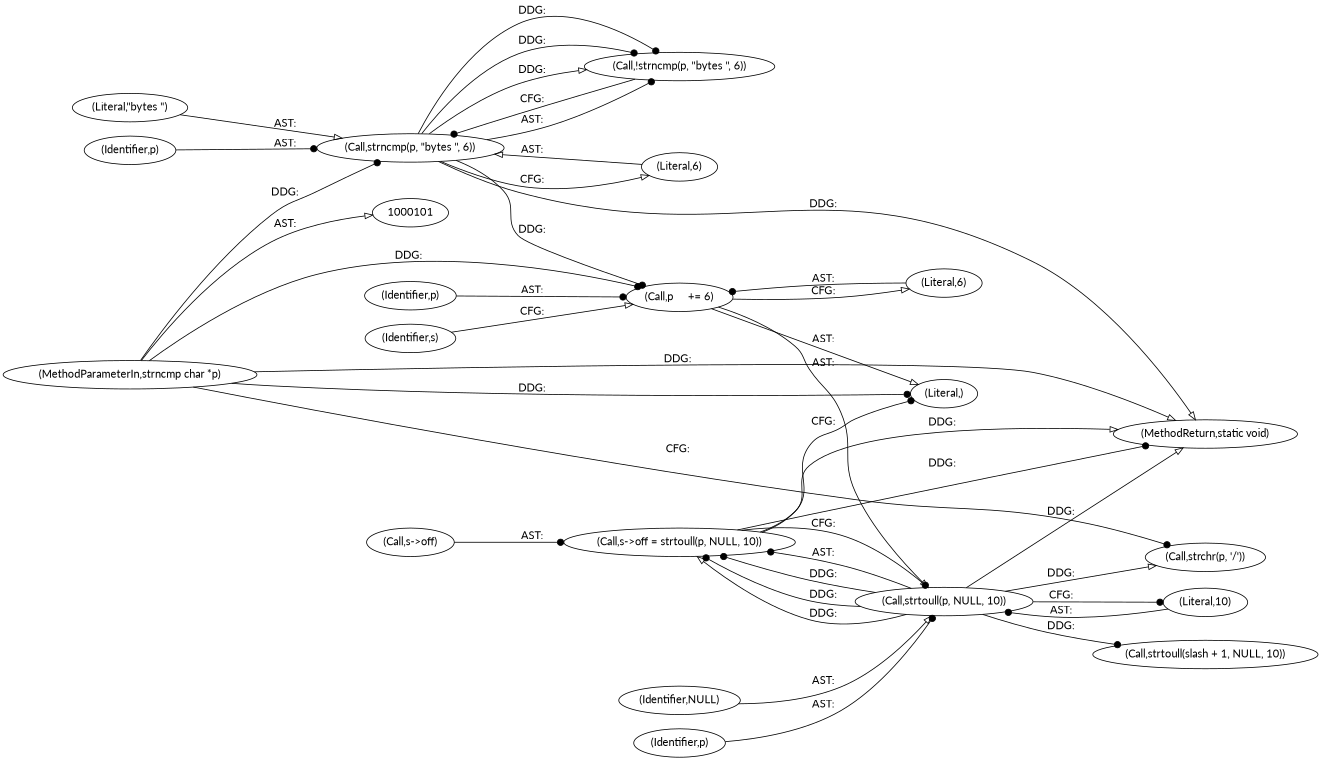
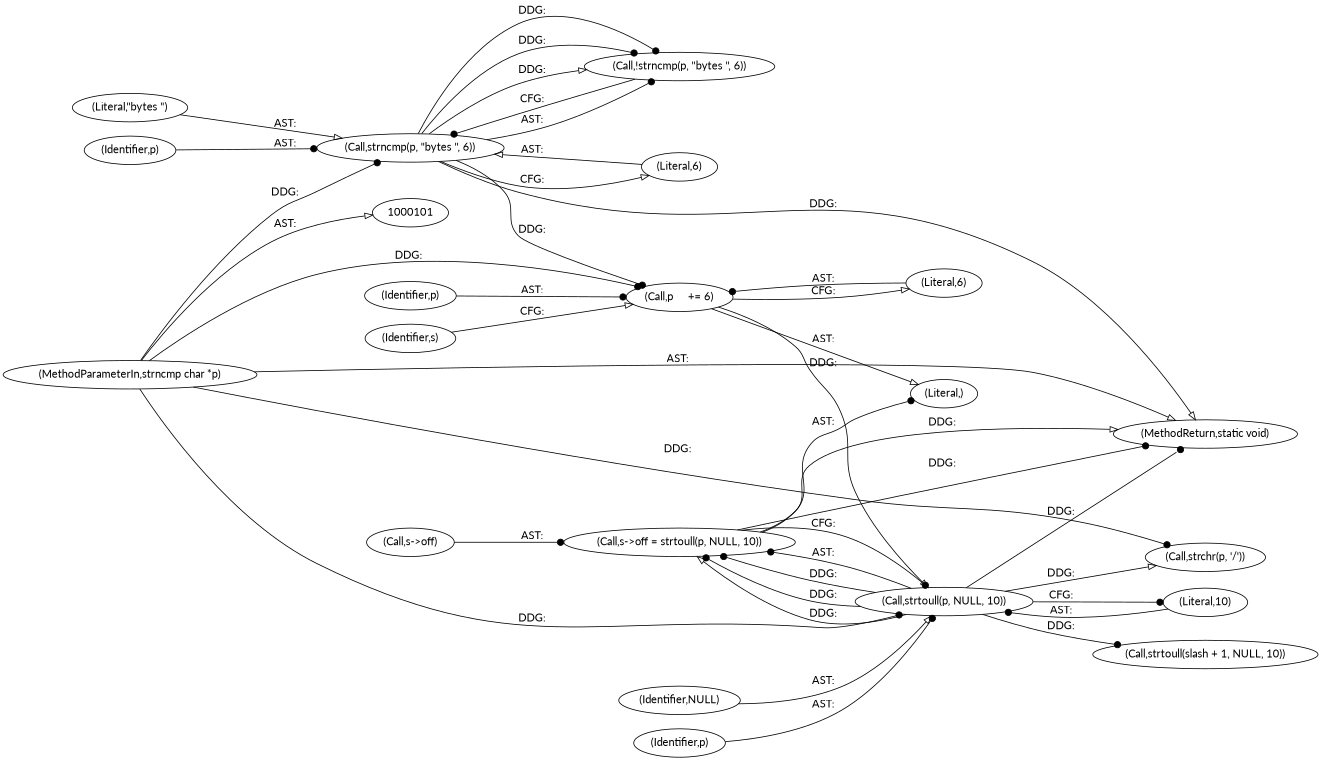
edge "(MethodParameterIn,strncmp char *p)" -> "(MethodReturn,static void)": label "DDG: " -> "AST: "
edge "(Call,p     += 6)" -> "(Call,strtoull(p, NULL, 10))": label "AST: " -> "DDG: "
edge "(MethodParameterIn,strncmp char *p)" -> "(Literal,)": now "(MethodParameterIn,strncmp char *p)" -> "(Call,strtoull(p, NULL, 10))"
edge "(Call,s->off = strtoull(p, NULL, 10))" -> "(Literal,)": label "CFG: " -> "AST: "
edge "(MethodParameterIn,strncmp char *p)" -> "(Call,strchr(p, '/'))": label "CFG: " -> "DDG: "
edge "(Call,strtoull(p, NULL, 10))" -> "(MethodReturn,static void)": arrowhead onormal -> dot
